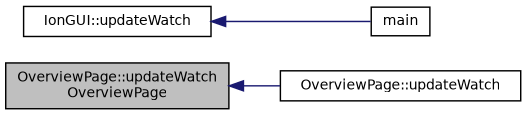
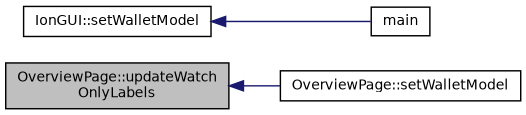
node "IonGUI::updateWatch": label "IonGUI::updateWatch" -> "IonGUI::setWalletModel"
node "OverviewPage::updateWatch OverviewPage": label "OverviewPage::updateWatch OverviewPage" -> "OverviewPage::updateWatch OnlyLabels"
node "OverviewPage::updateWatch": label "OverviewPage::updateWatch" -> "OverviewPage::setWalletModel"
